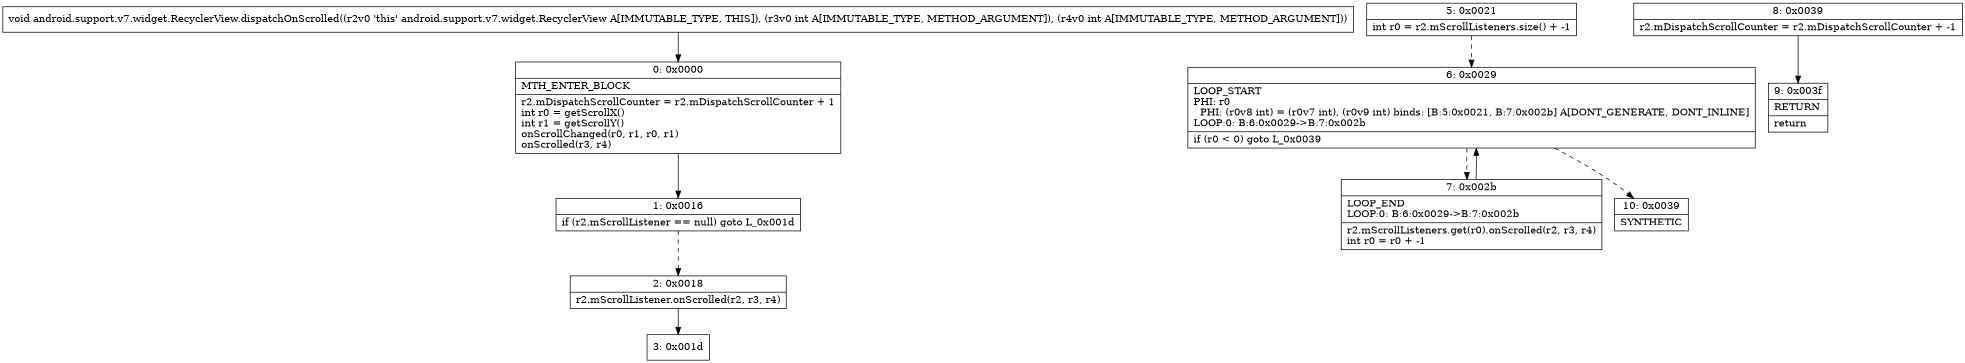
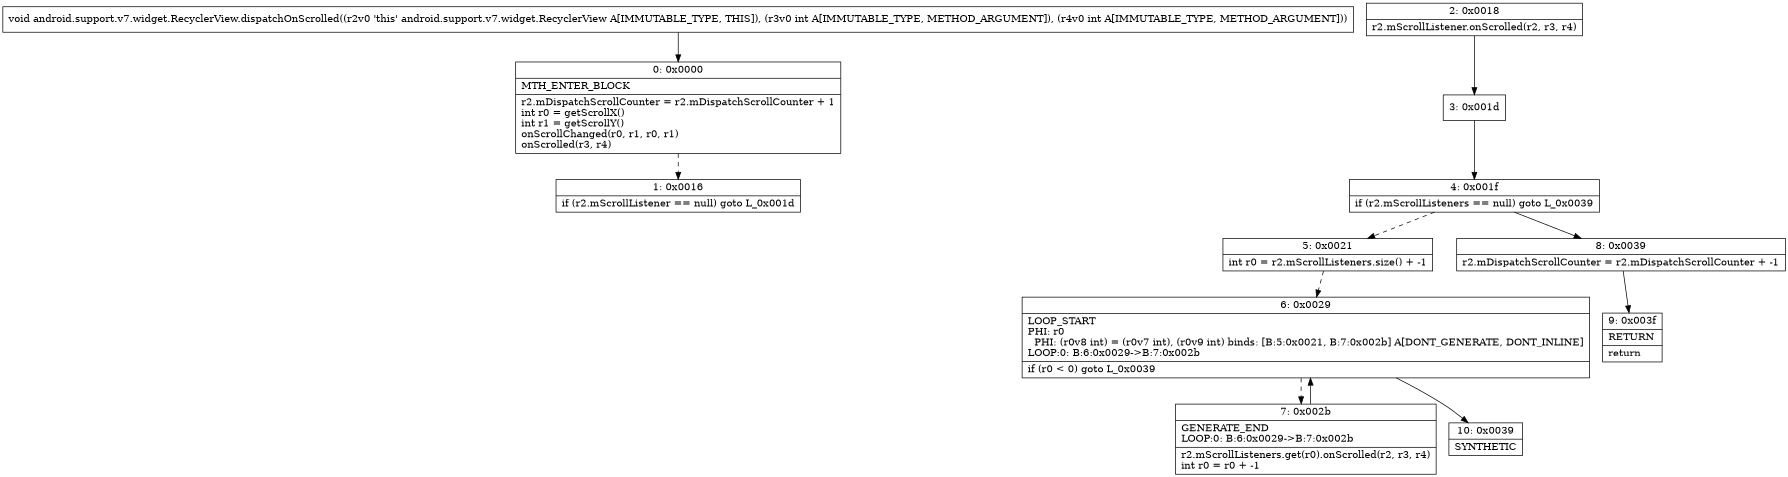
edge "6: 0x0029" -> "10: 0x0039": style dashed -> solid
edge "0: 0x0000" -> "1: 0x0016": style solid -> dashed
node "4: 0x001f": added
node "7: 0x002b": text "LOOP_END" -> "GENERATE_END"
edge "1: 0x0016" -> "2: 0x0018": removed
